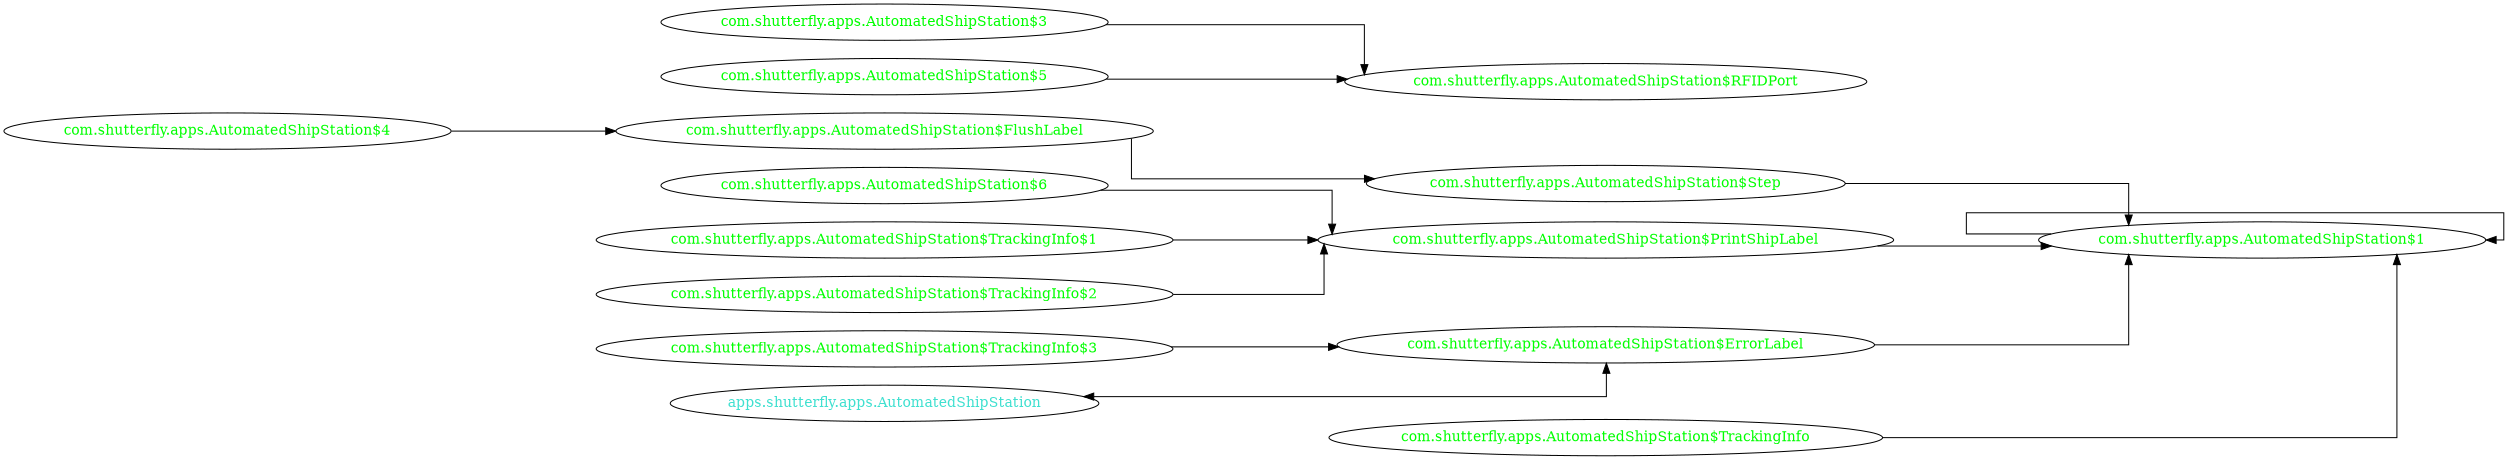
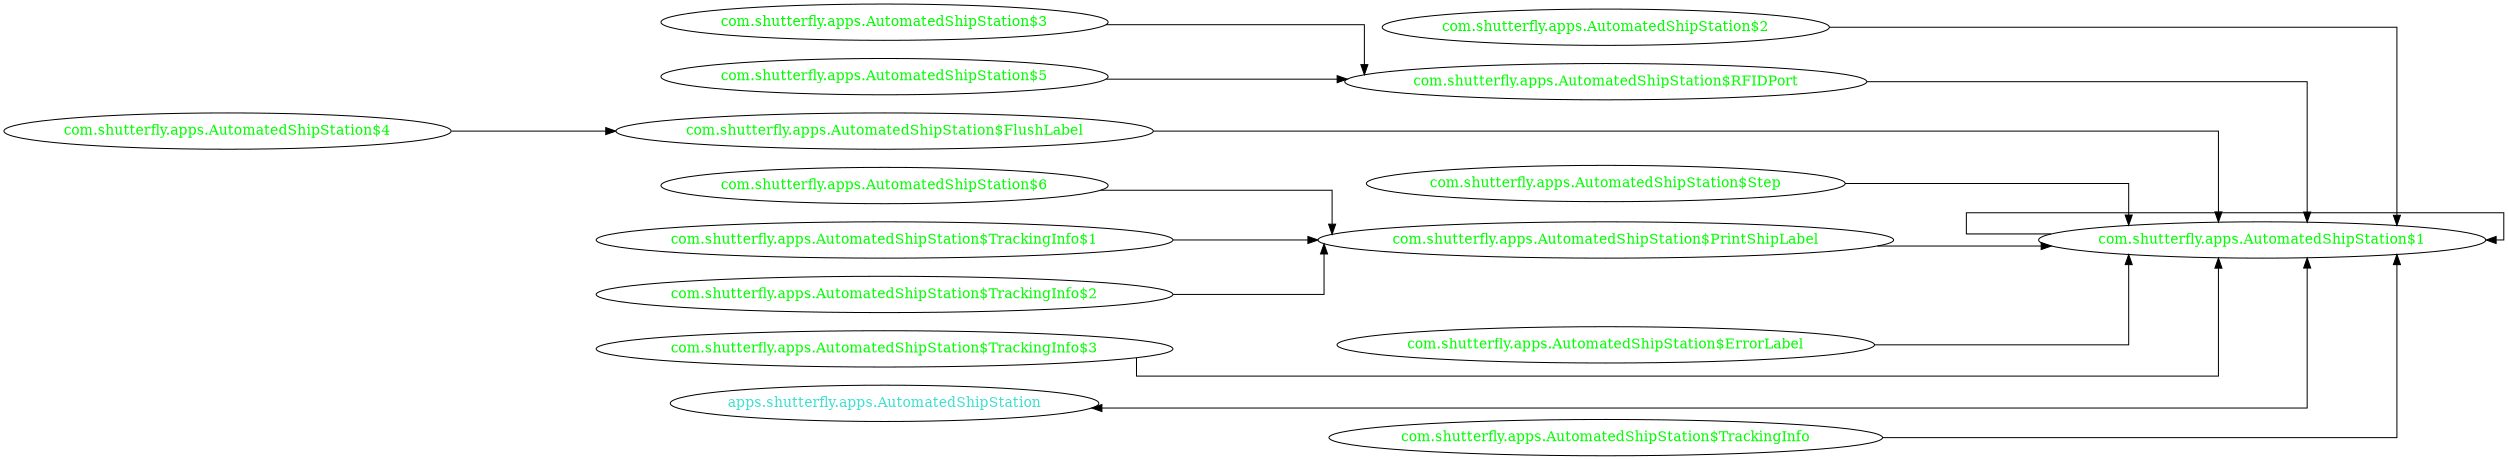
node "com.shutterfly.apps.AutomatedShipStation$2": added
edge "com.shutterfly.apps.AutomatedShipStation$RFIDPort" -> "com.shutterfly.apps.AutomatedShipStation$1": added
edge "com.shutterfly.apps.AutomatedShipStation$FlushLabel" -> "com.shutterfly.apps.AutomatedShipStation$Step": now "com.shutterfly.apps.AutomatedShipStation$FlushLabel" -> "com.shutterfly.apps.AutomatedShipStation$1"
edge "com.shutterfly.apps.AutomatedShipStation$TrackingInfo$3" -> "com.shutterfly.apps.AutomatedShipStation$ErrorLabel": now "com.shutterfly.apps.AutomatedShipStation$TrackingInfo$3" -> "com.shutterfly.apps.AutomatedShipStation$1"
edge "com.shutterfly.apps.AutomatedShipStation$ErrorLabel" -- "apps.shutterfly.apps.AutomatedShipStation": now "com.shutterfly.apps.AutomatedShipStation$1" -- "apps.shutterfly.apps.AutomatedShipStation"
